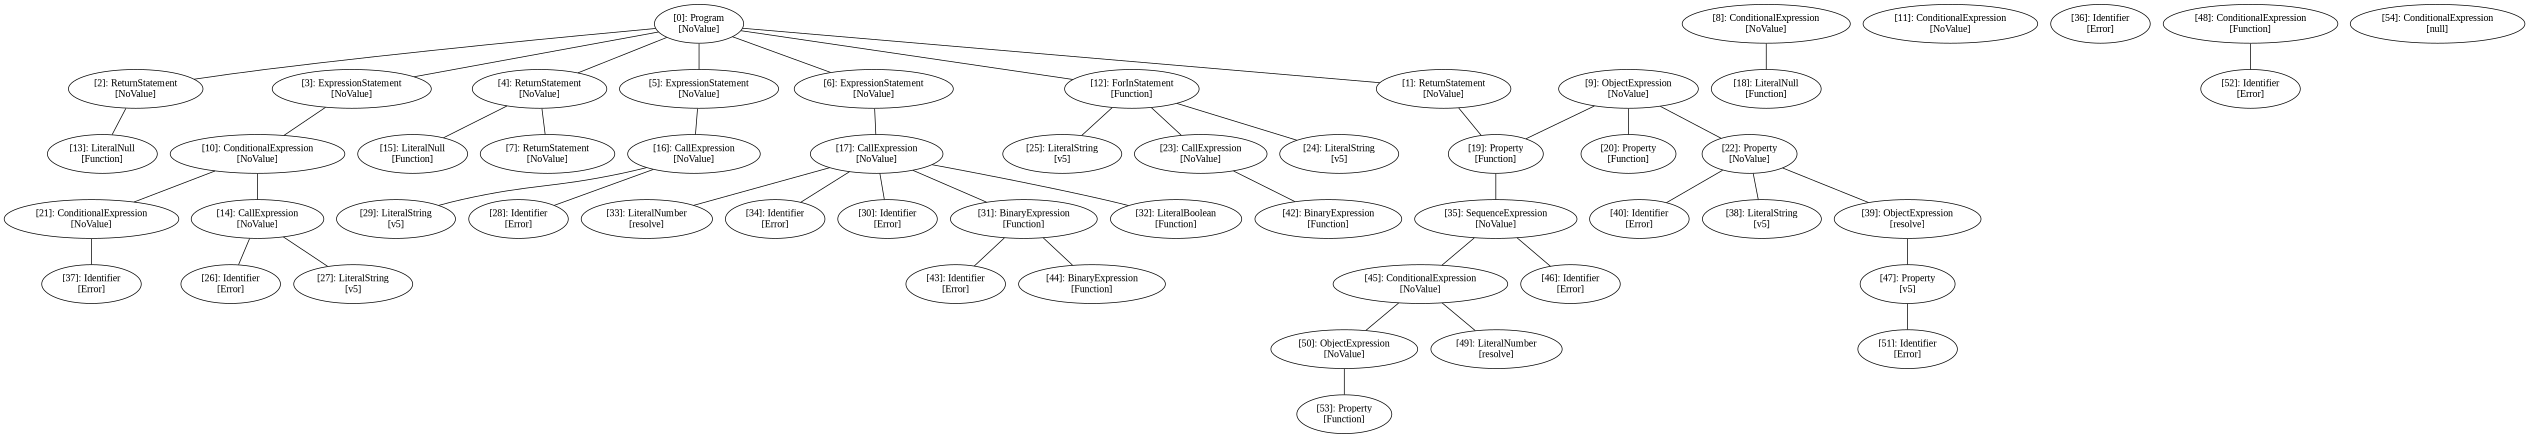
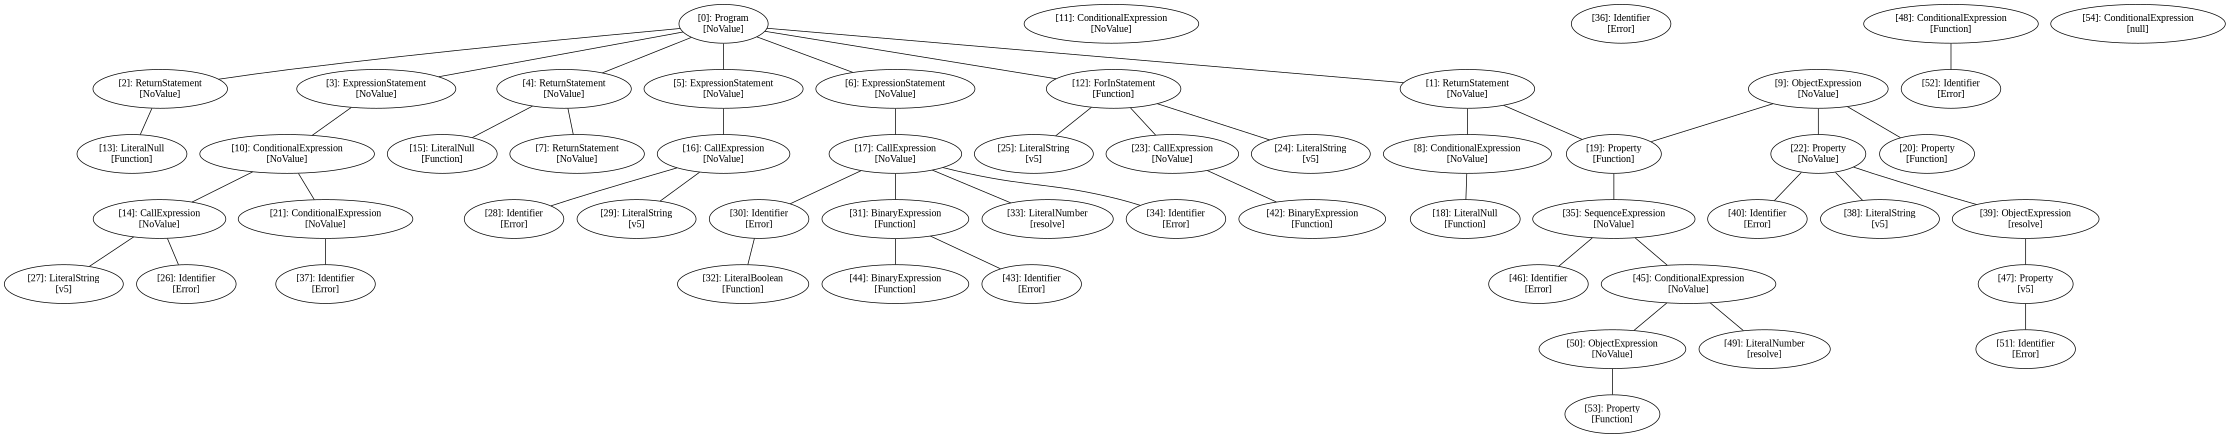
edge "[1]: ReturnStatement [NoValue]" -- "[8]: ConditionalExpression [NoValue]": added
edge "[17]: CallExpression [NoValue]" -- "[32]: LiteralBoolean [Function]": now "[30]: Identifier [Error]" -- "[32]: LiteralBoolean [Function]"
